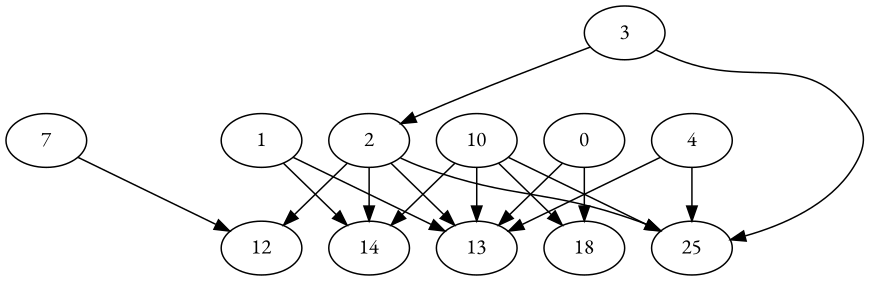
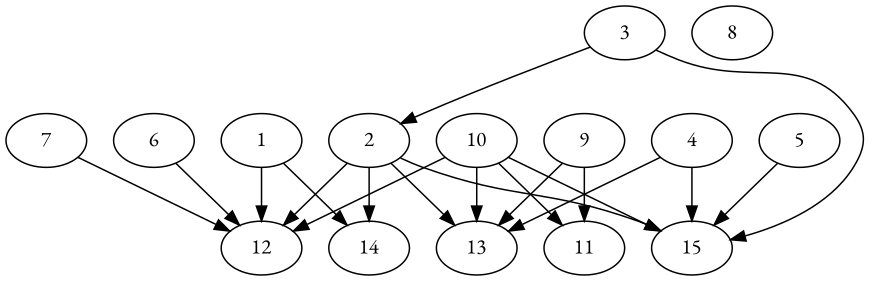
node "8": added
node "6": added
node "0": label "0" -> "9"
node "5": added
edge "10" -> "14": now "10" -> "12"
edge "1" -> "13": now "1" -> "12"
node "18": label "18" -> "11"
node "25": label "25" -> "15"
